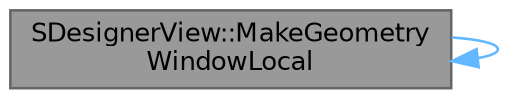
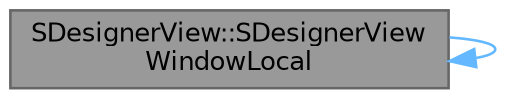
node "SDesignerView::MakeGeometry WindowLocal": label "SDesignerView::MakeGeometry WindowLocal" -> "SDesignerView::SDesignerView WindowLocal"
